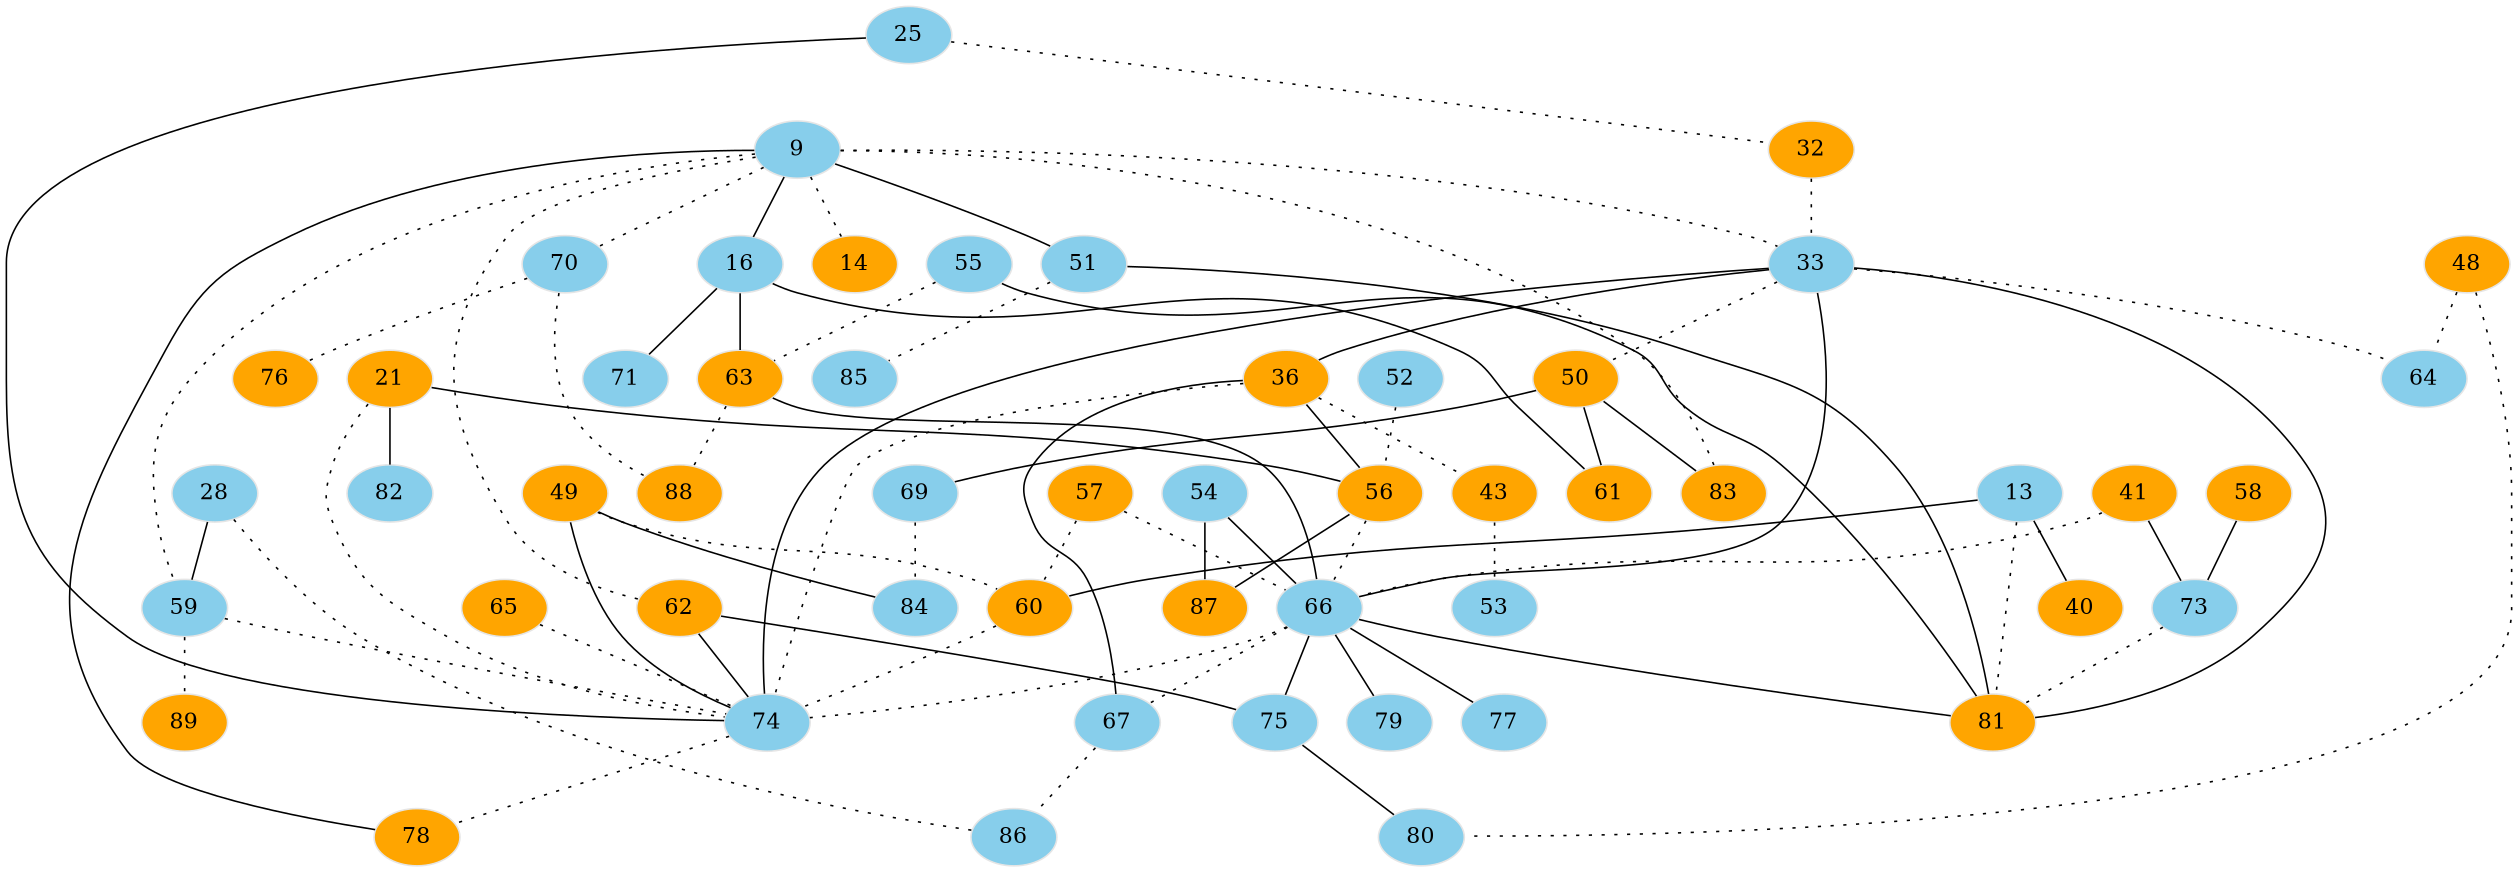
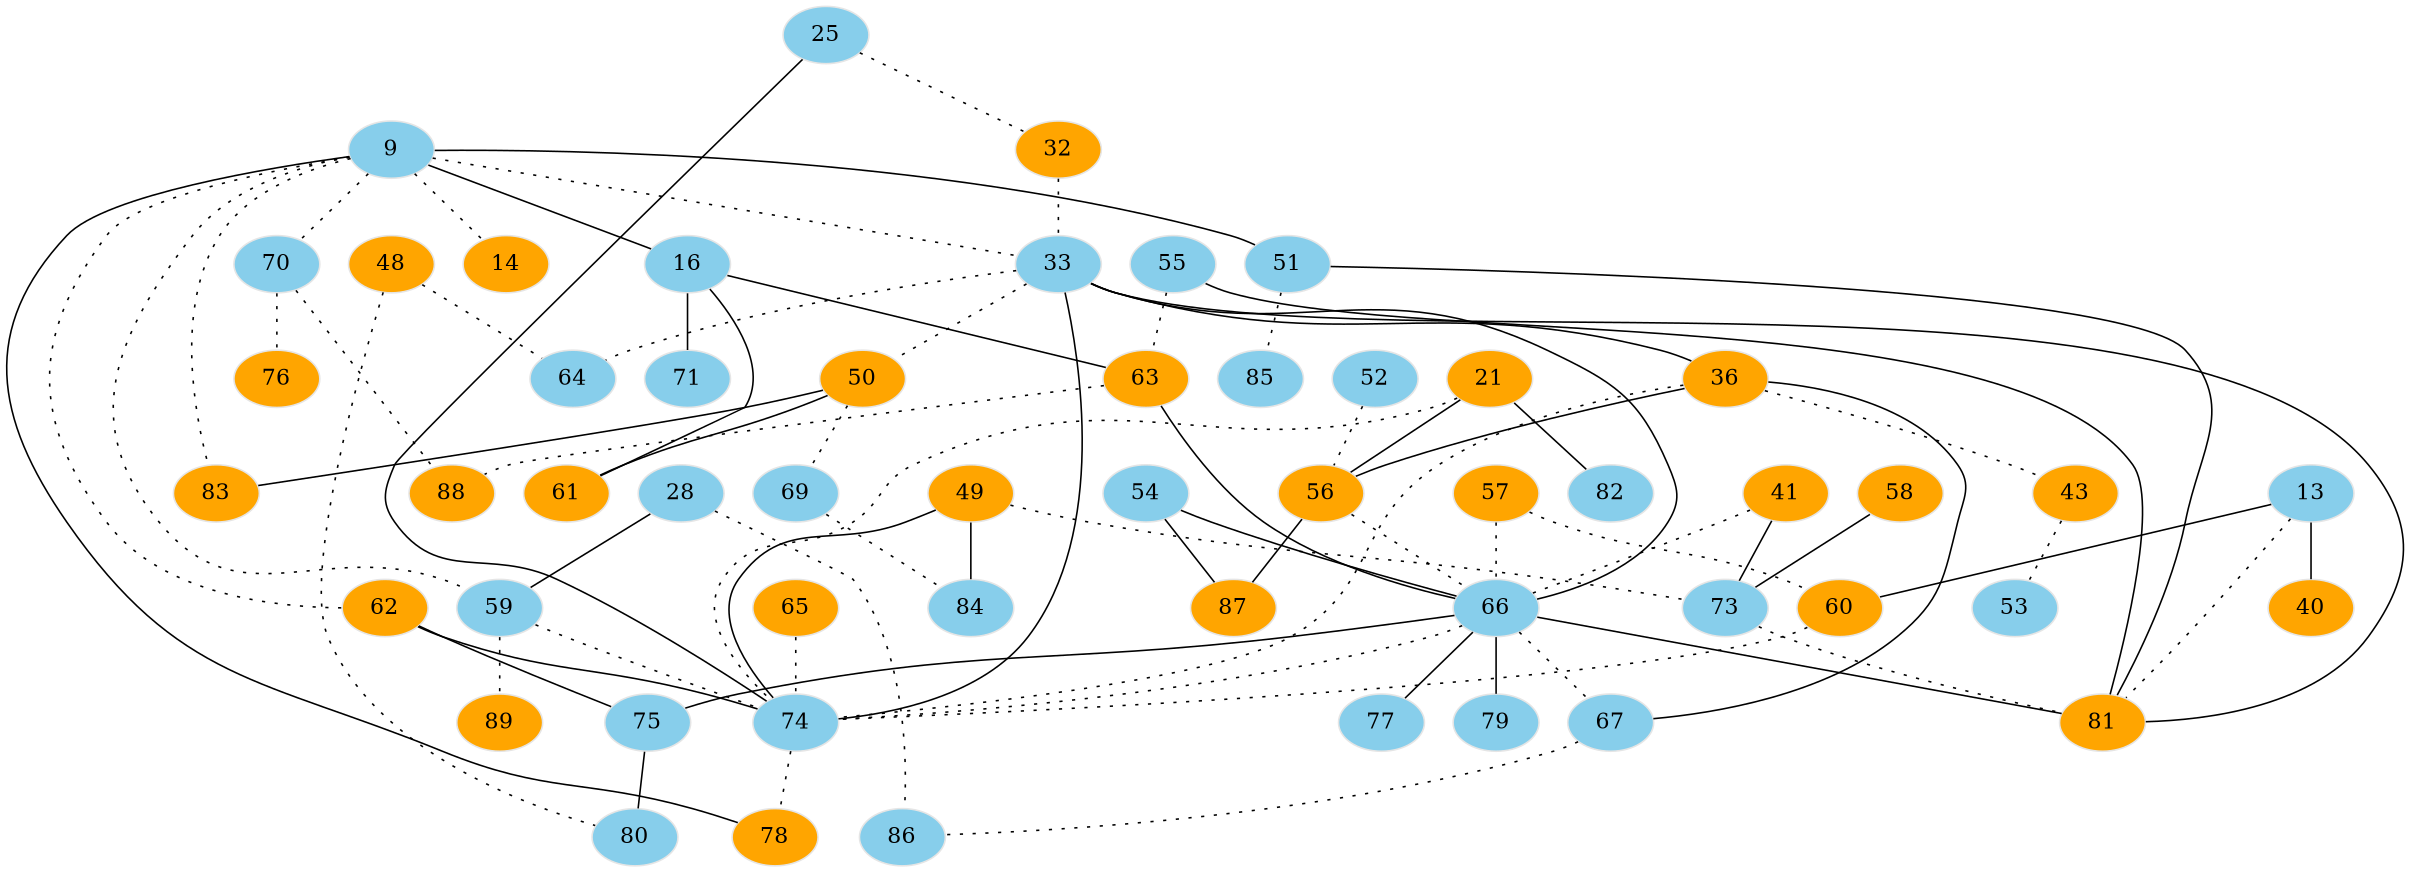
edge "50" -- "69": style solid -> dotted
edge "49" -- "60": now "49" -- "73"
